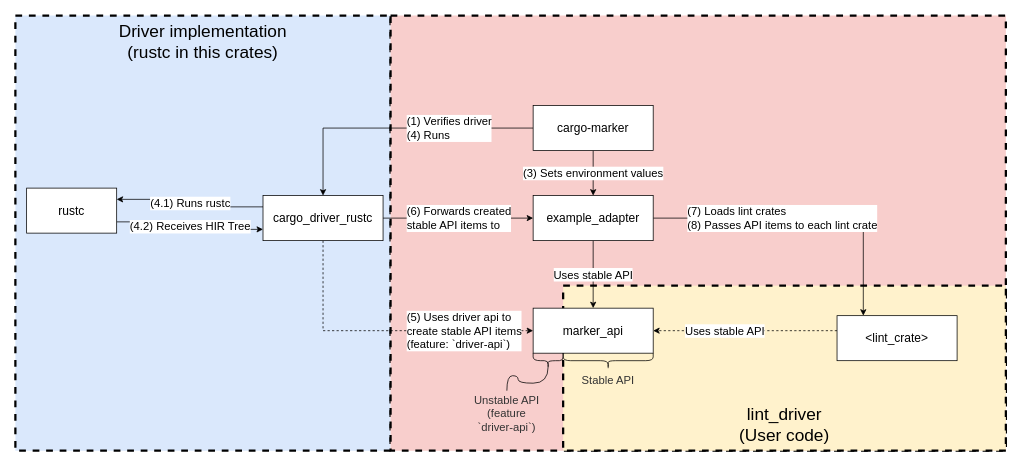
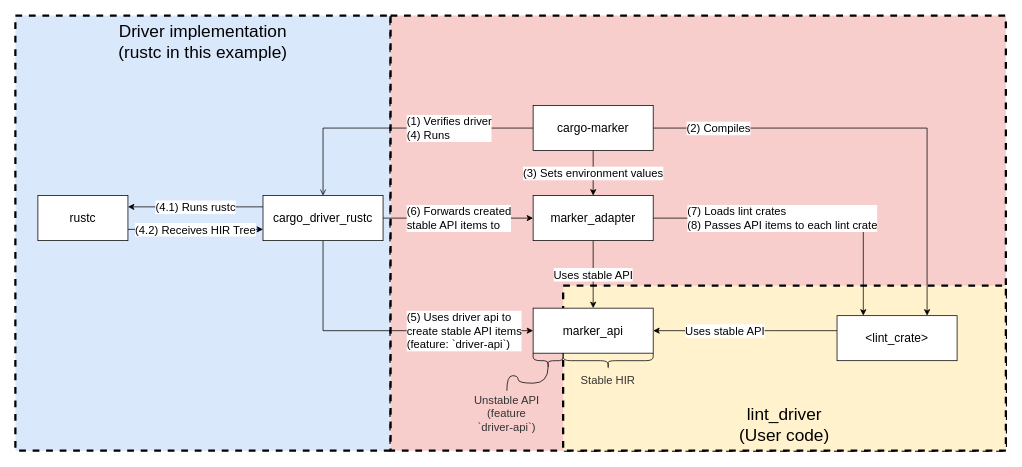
node "Driver implementation(rustc in this crates)": label "Driver implementation(rustc in this crates)" -> "Driver implementation(rustc in this example)"
edge "cargo-marker" -> "<lint_crate>": added, label "(2) Compiles"
edge "cargo-marker" -> "cargo_driver_rustc": arrowhead classic -> open
node "rustc": moved (72, 210) -> (83, 218)
node "example_adapter": label "example_adapter" -> "marker_adapter"
edge "cargo_driver_rustc" -> "marker_api": style dashed -> solid
edge "<lint_crate>" -> "marker_api": style dashed -> solid
node "Stable API": label "Stable API" -> "Stable HIR"
